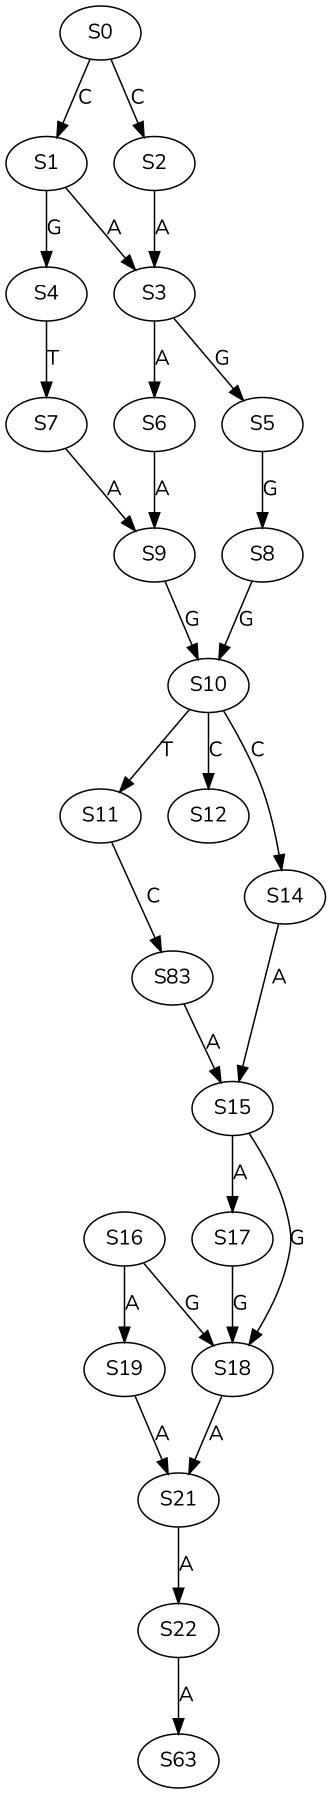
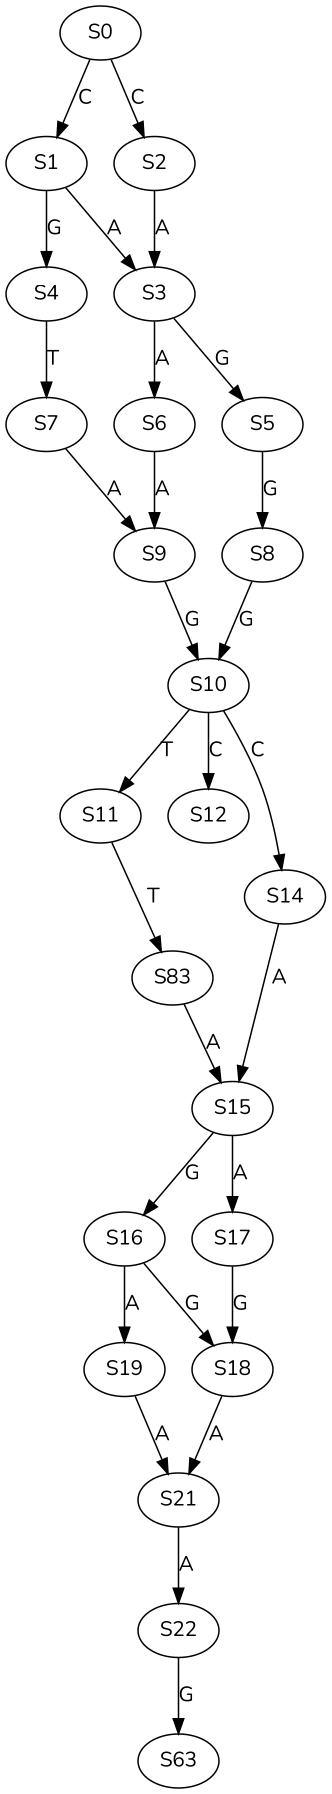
edge "S11" -> "S83": label "C" -> "T"
edge "S15" -> "S18": now "S15" -> "S16"
edge "S22" -> "S63": label "A" -> "G"
